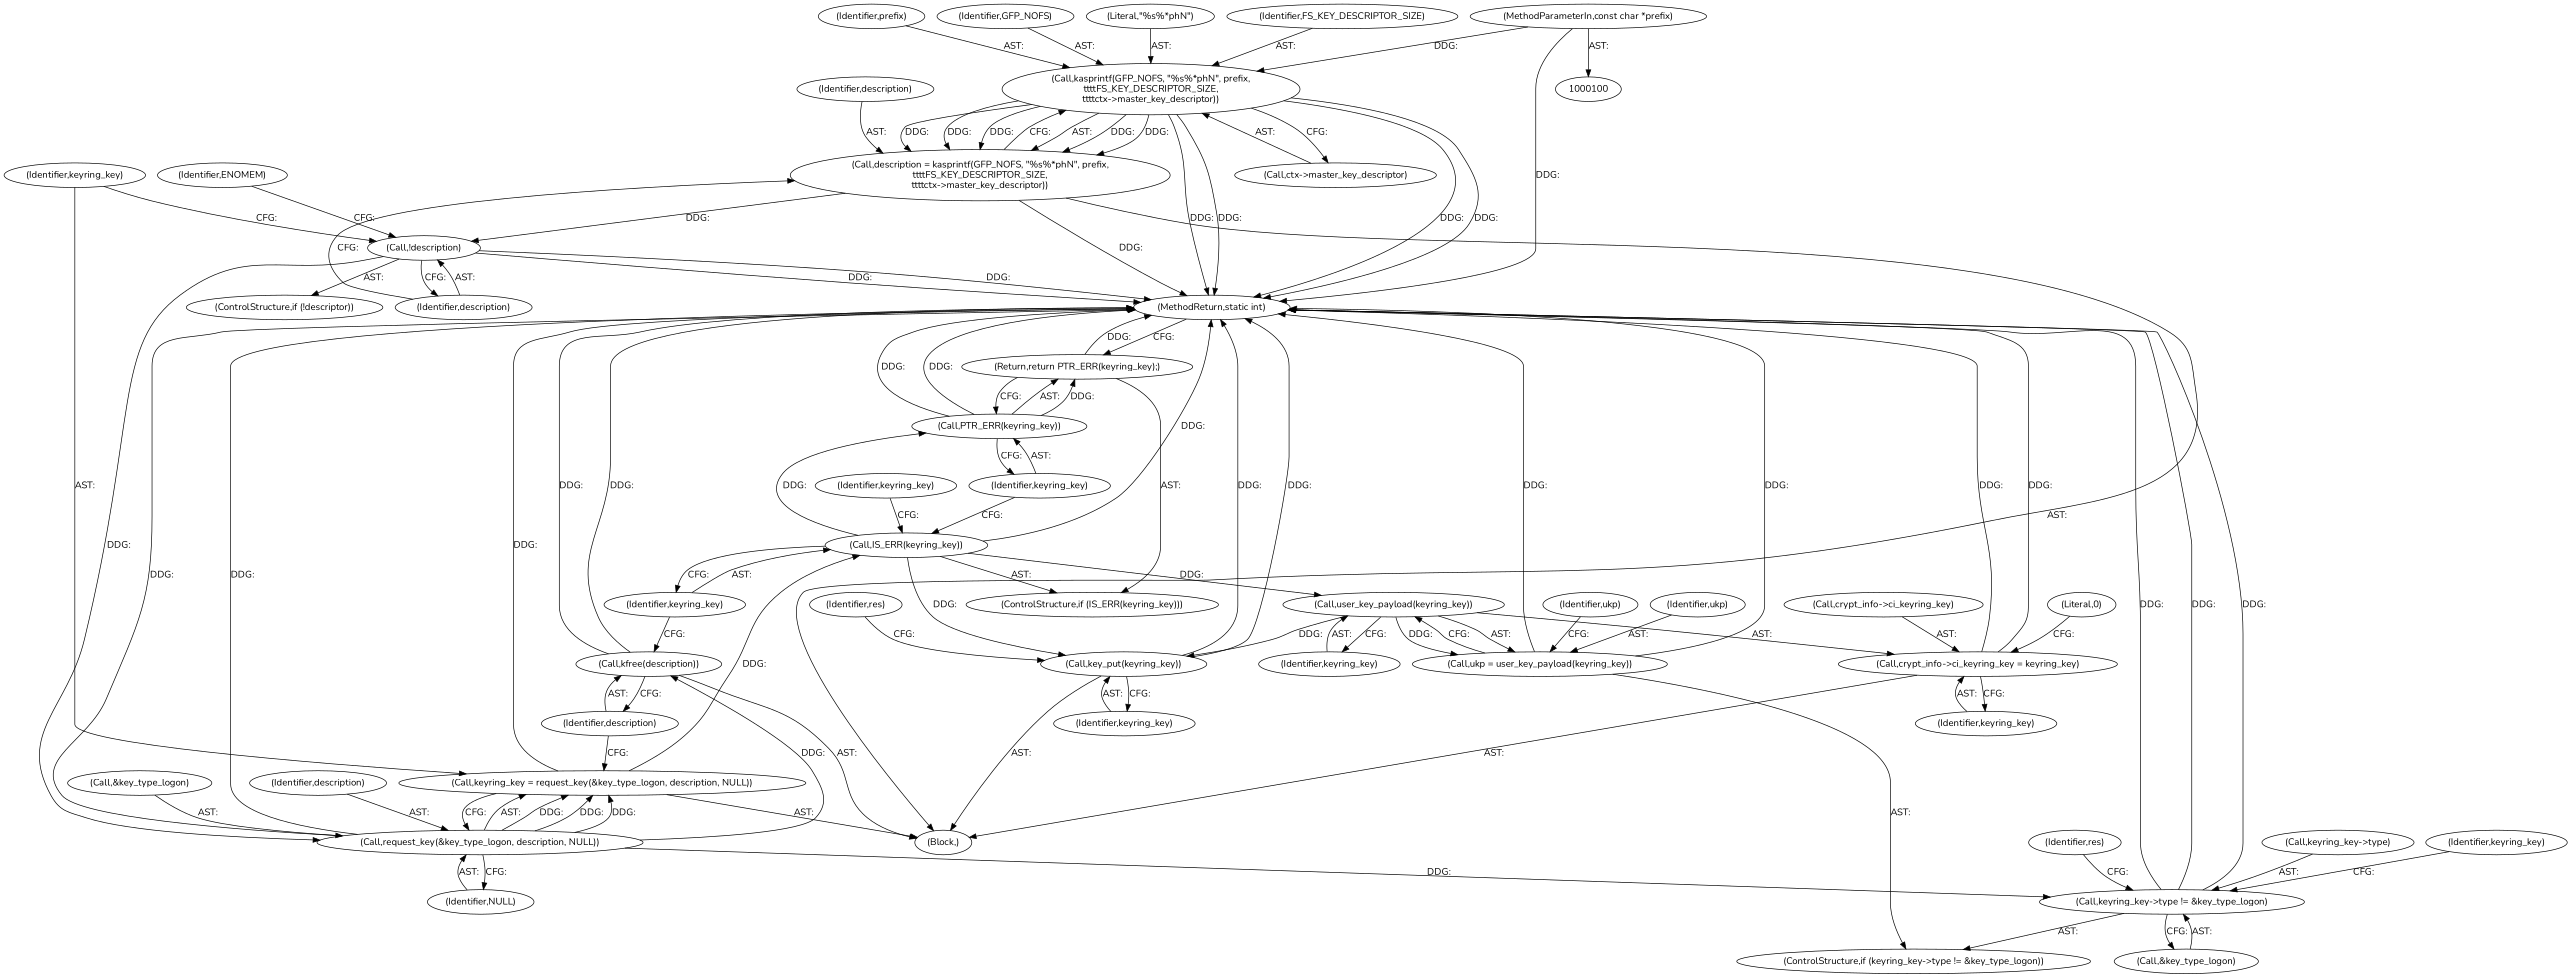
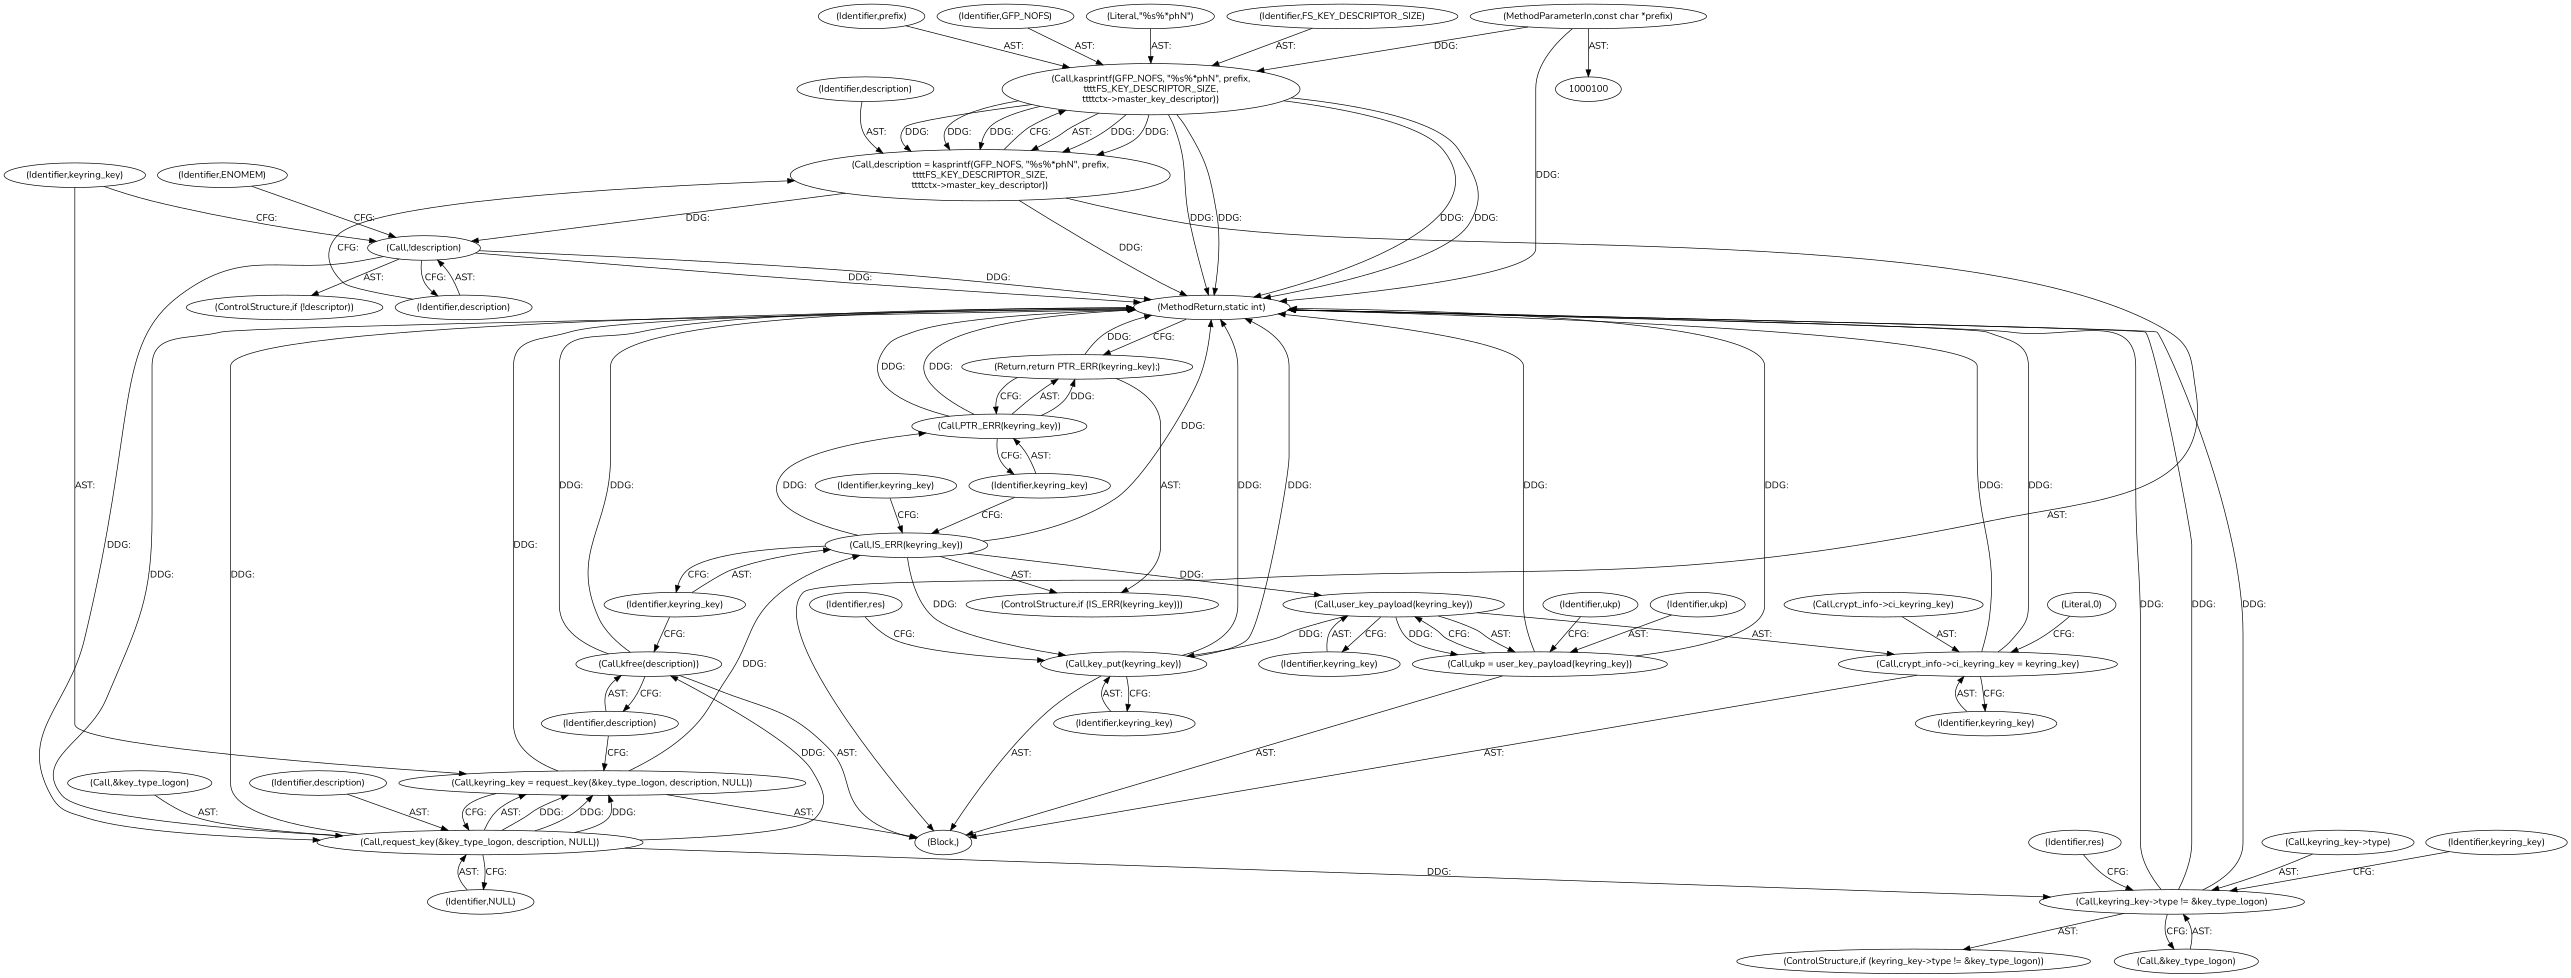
node "(Call,ctx->master_key_descriptor)": removed
edge "(Call,ukp = user_key_payload(keyring_key))" -> "(ControlStructure,if (keyring_key->type != &key_type_logon))": now "(Call,ukp = user_key_payload(keyring_key))" -> "(Block,)"
